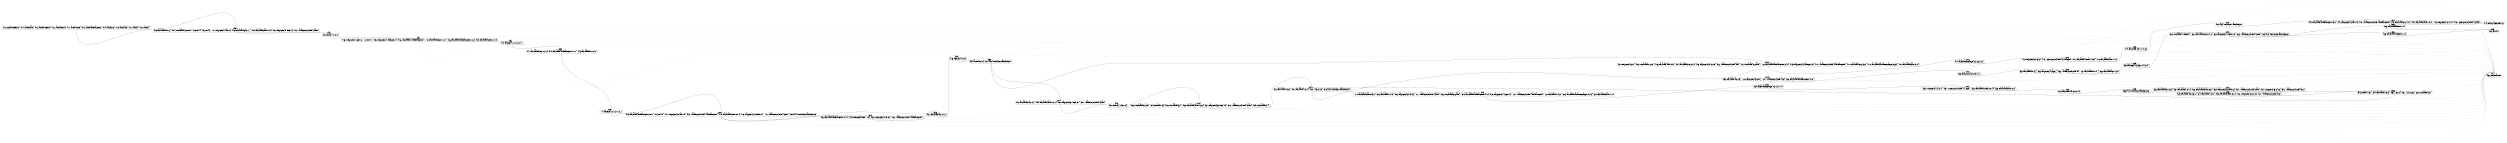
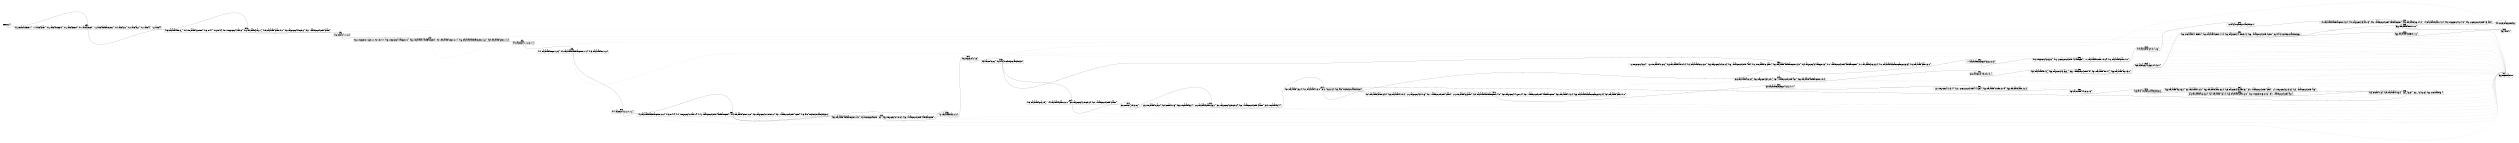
node "BB_entry244": added
